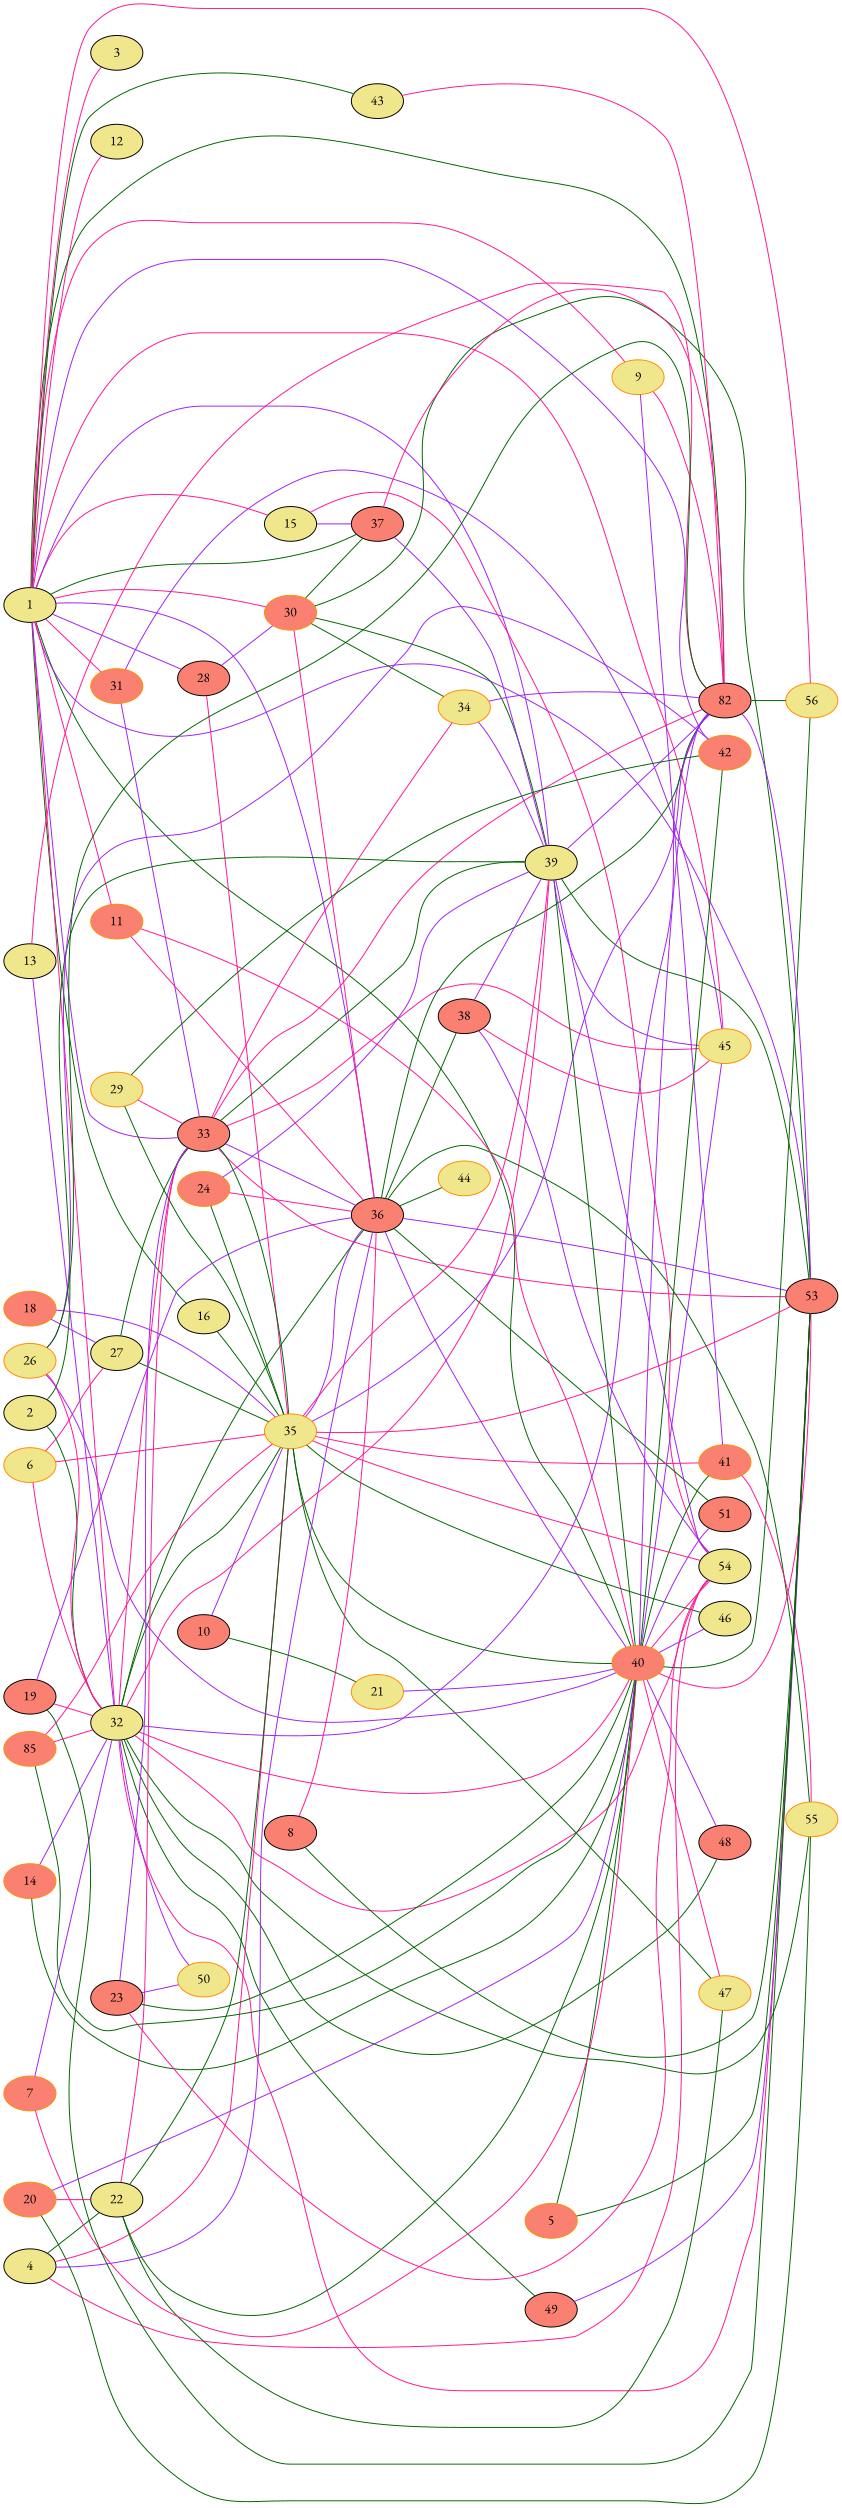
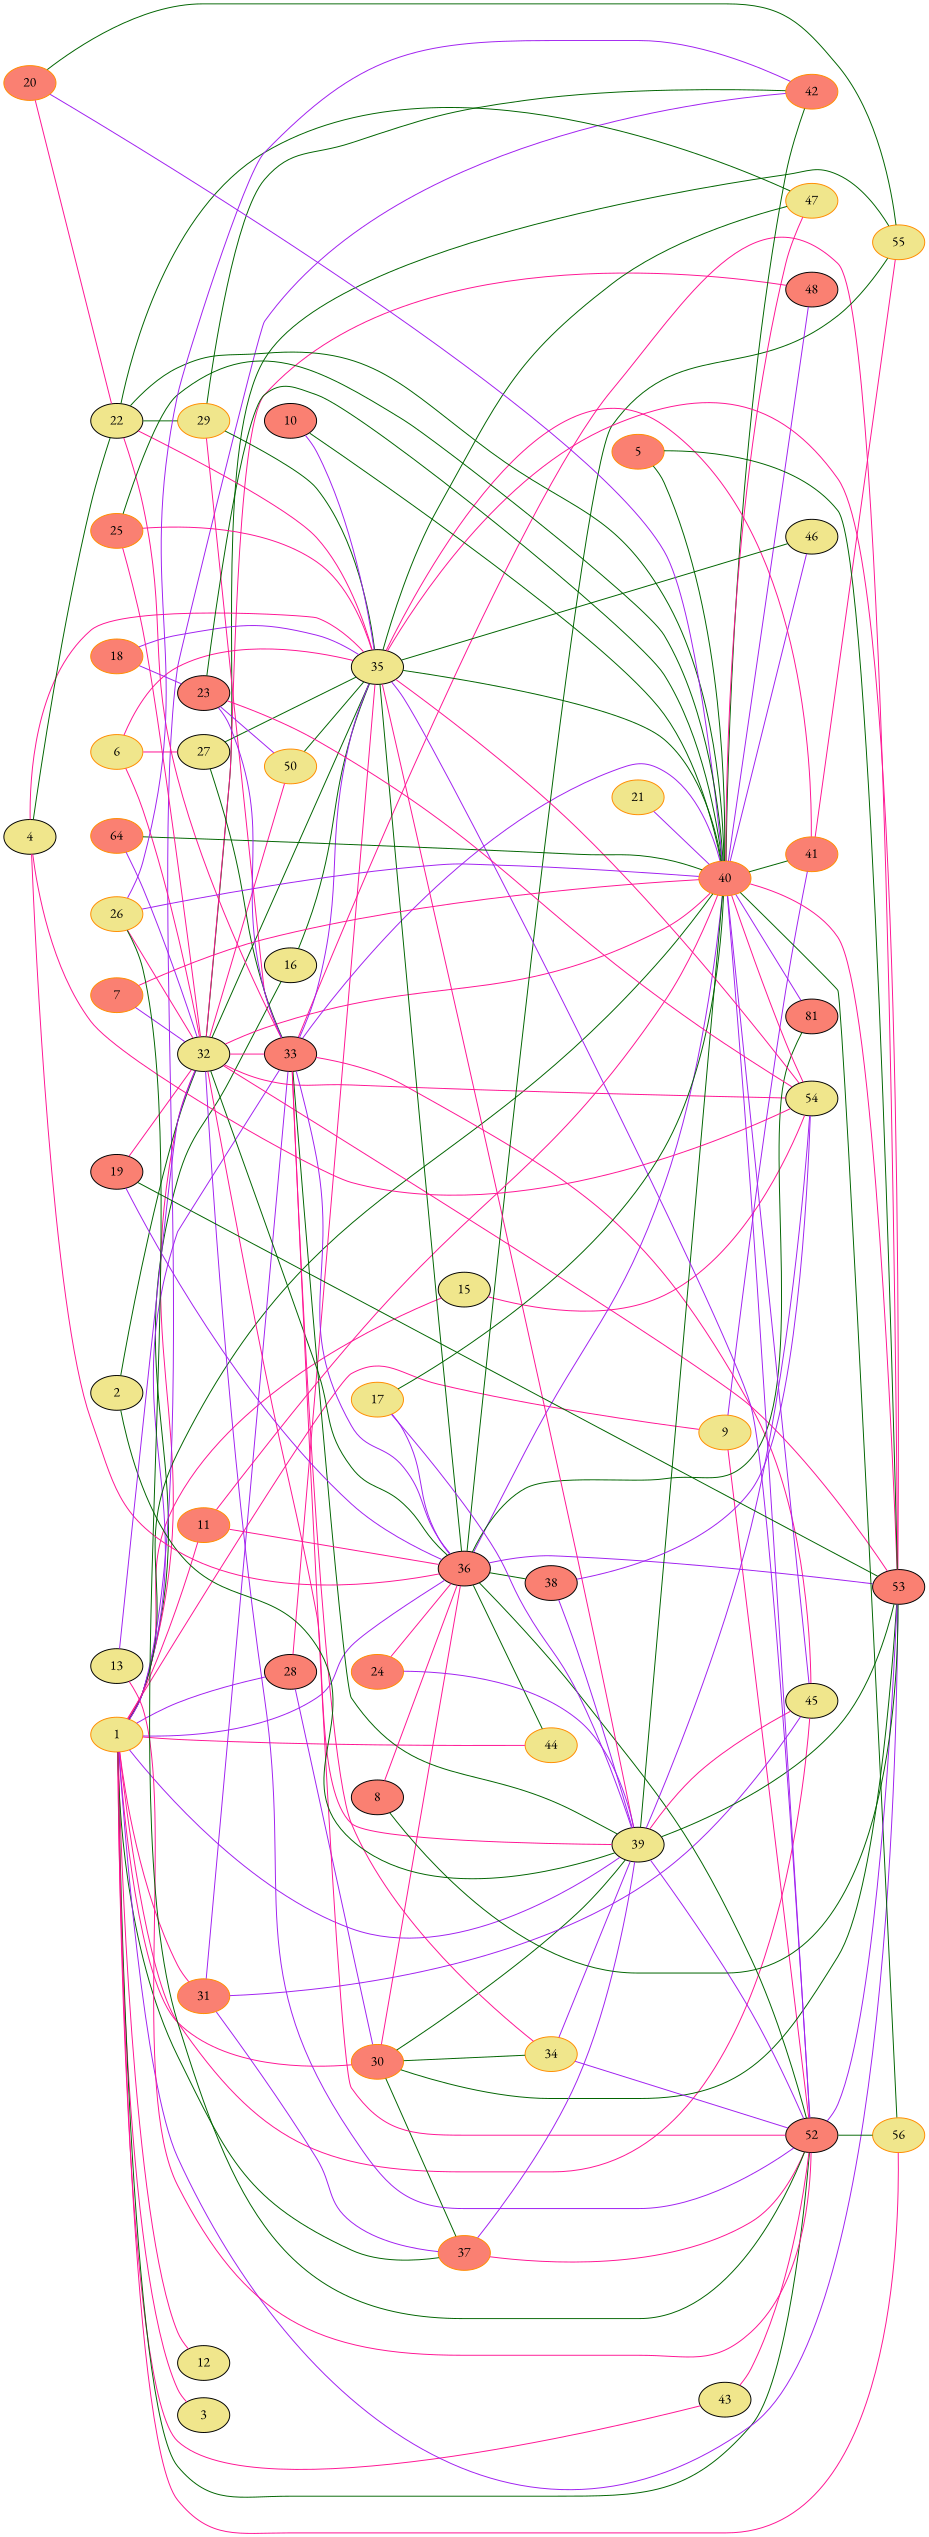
edge "43" -- "1": color darkgreen -> deeppink
edge "22" -- "29": added
edge "15" -- "37": now "31" -- "37"
node "37": color black -> darkorange
node "1": color black -> darkorange
node "82": label "82" -> "52"
edge "40" -- "33": added
edge "39" -- "45": color purple -> deeppink
node "45": color darkorange -> black
edge "38" -- "45": removed
edge "33" -- "35": color darkgreen -> purple
edge "24" -- "35": now "50" -- "35"
edge "36" -- "35": color purple -> darkgreen
edge "18" -- "27": now "18" -- "23"
node "17": added
node "35": color darkorange -> black
node "51": label "51" -> "81"
edge "10" -- "21": now "10" -- "40"
edge "1" -- "44": added
node "85": label "85" -> "25"
edge "36" -- "4": color purple -> deeppink
node "14": label "14" -> "64"
edge "32" -- "50": color purple -> deeppink
edge "35" -- "22": color darkgreen -> deeppink
edge "32" -- "48": color darkgreen -> deeppink
node "49": removed
